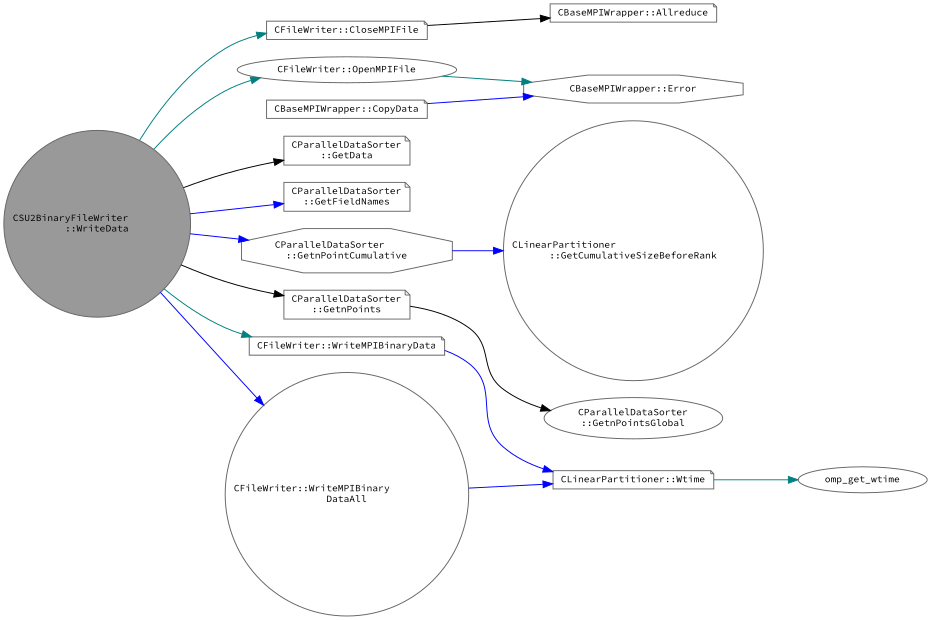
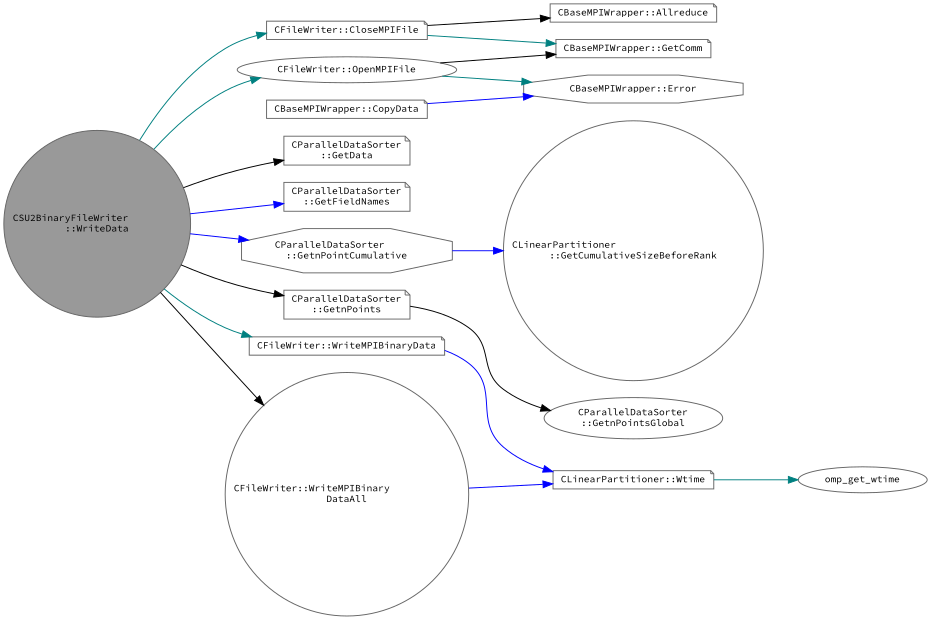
node "CBaseMPIWrapper::GetComm": added
edge "CSU2BinaryFileWriter ::WriteData" -> "CFileWriter::WriteMPIBinary DataAll": color blue -> black
